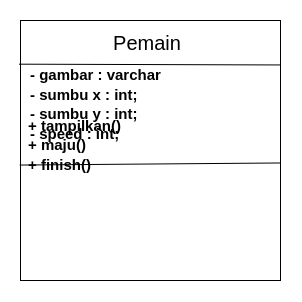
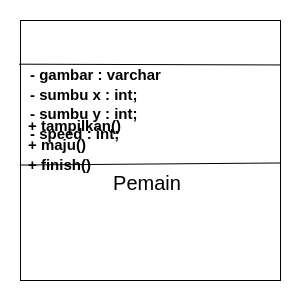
node "Pemain": moved (148, 43) -> (148, 183)
